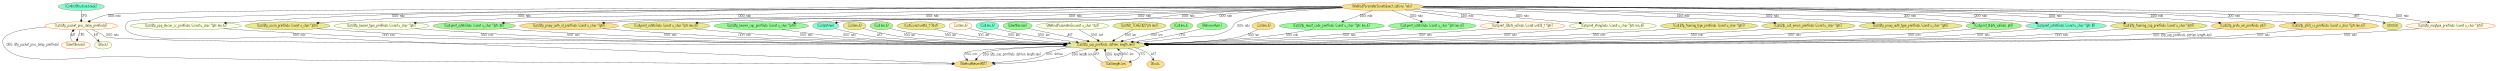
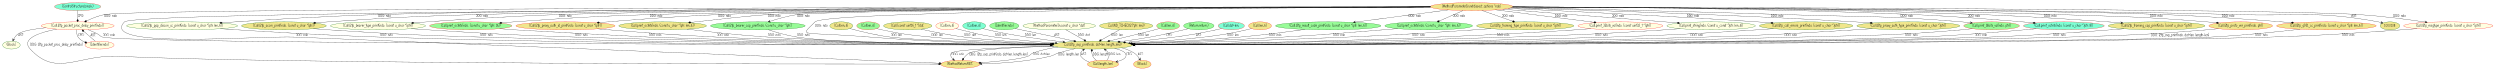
edge "(MethodParameterIn,netdissect_options *ndo)" -> "(Call,dat+len)": now "(MethodParameterIn,netdissect_options *ndo)" -> "(Call,l2tp_framing_type_print(ndo, (const u_char *)ptr))"
node "(Call,print_string(ndo, (const u_char *)ptr, len-6))": label "(Call,print_string(ndo, (const u_char *)ptr, len-6))" -> "(Call,print_string(ndo, (const u_const *)ptr, len-6))"
